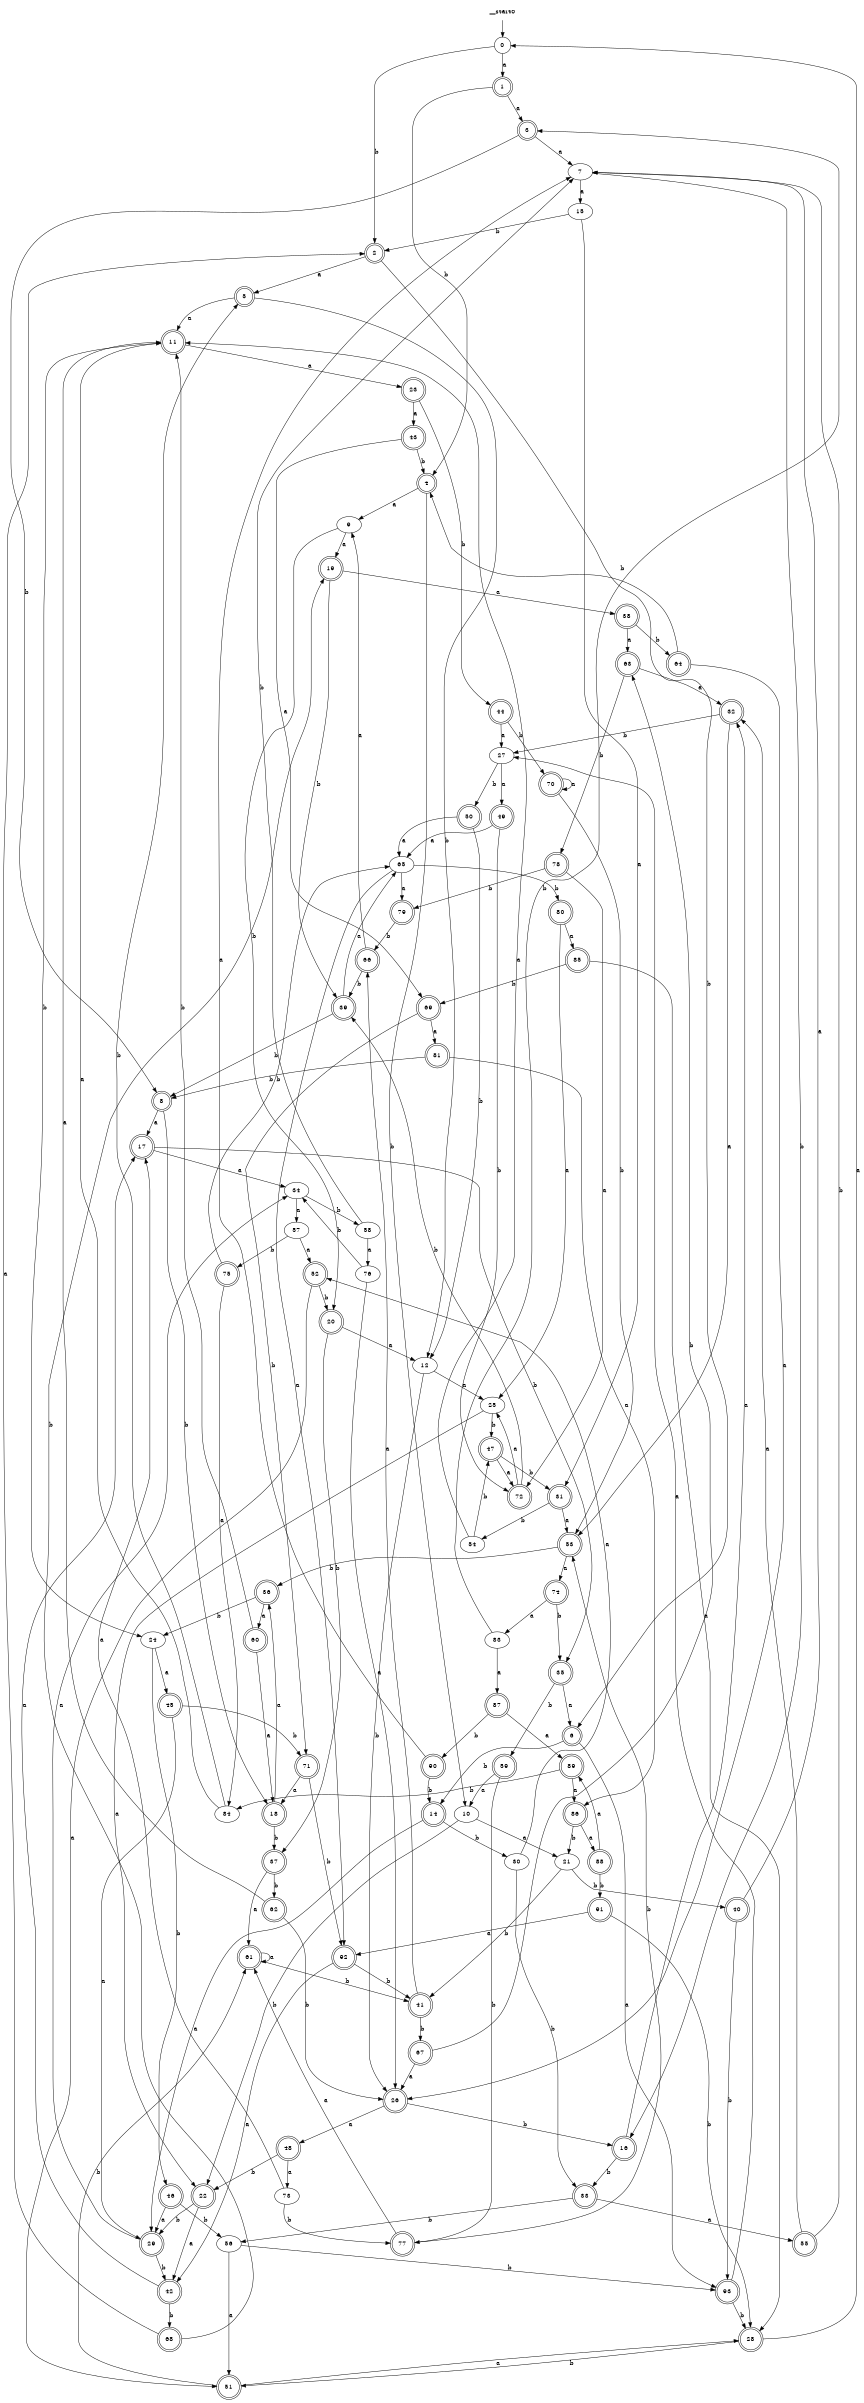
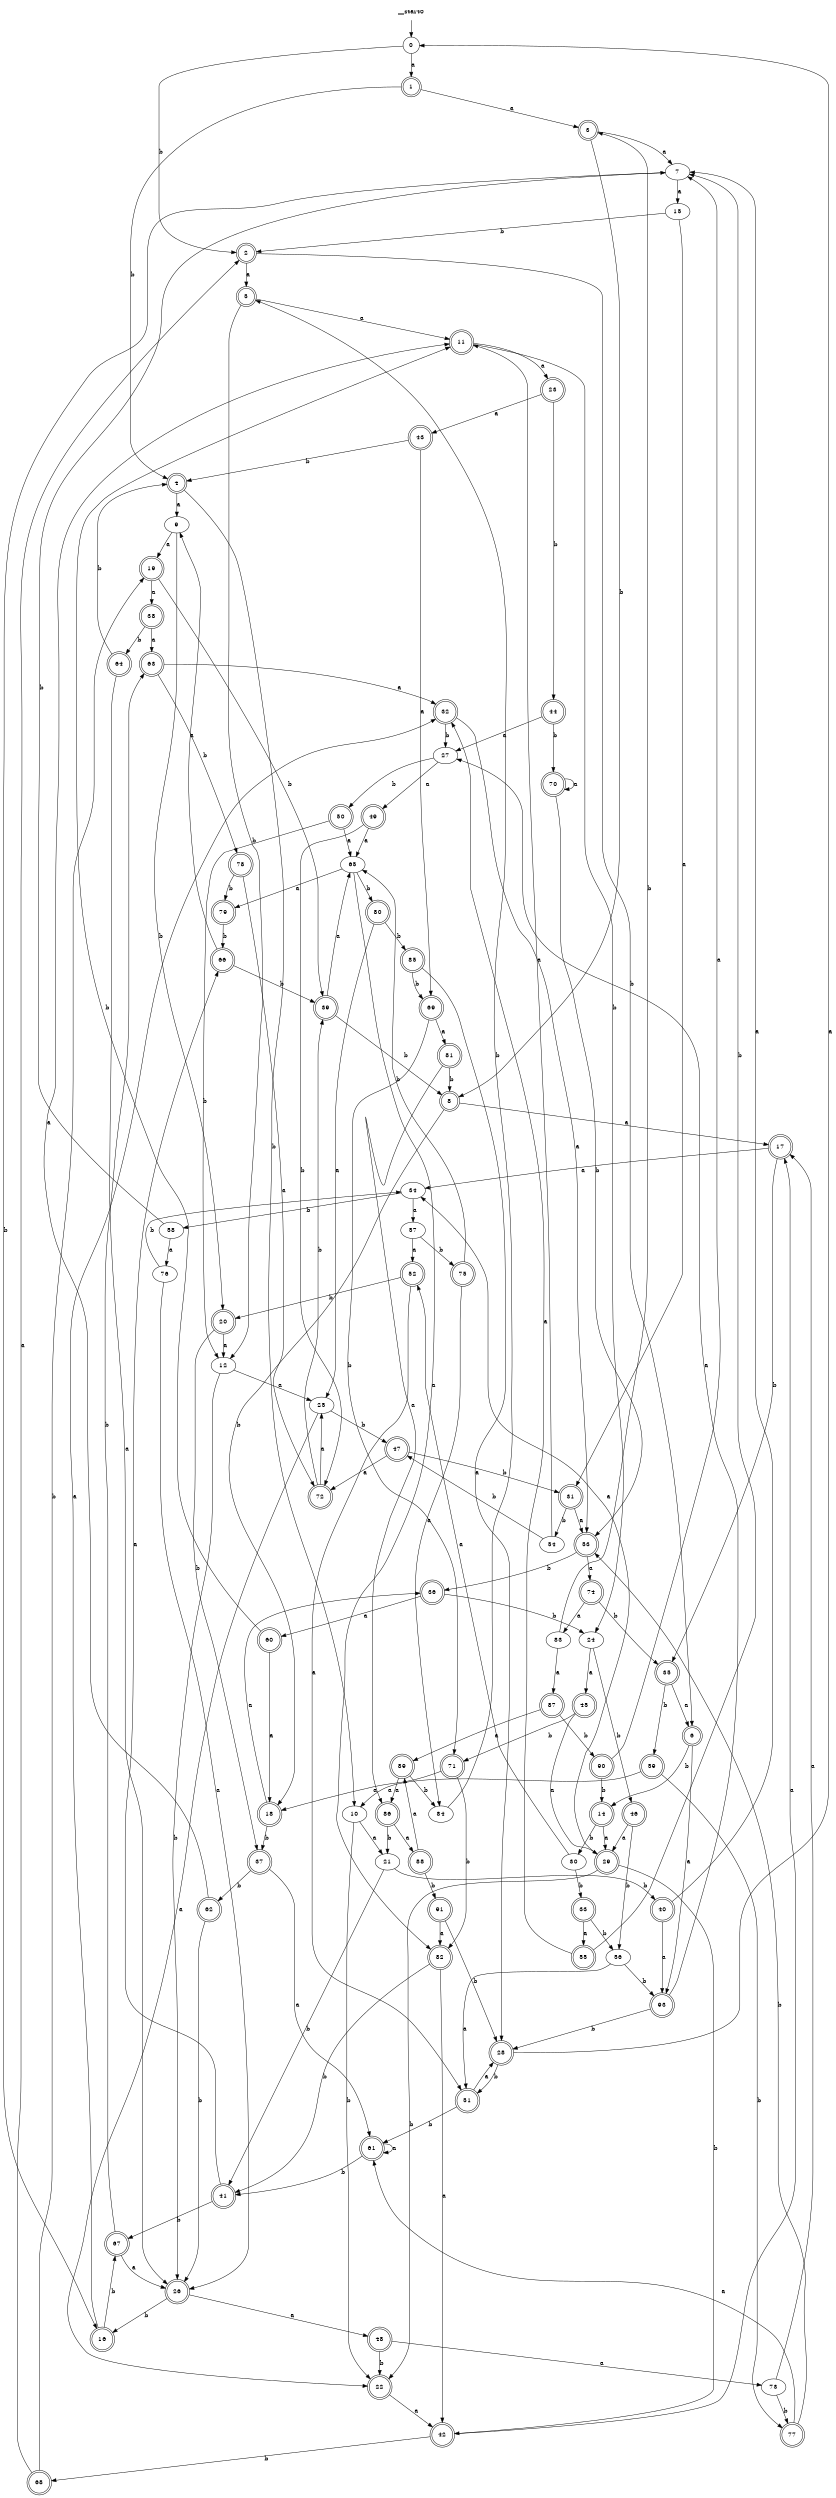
edge "80" -> "85": label "a" -> "b"
edge "84" -> "11": removed, label "a"
node "92": label "92" -> "82"
edge "40" -> "93": label "b" -> "a"
edge "16" -> "33": now "16" -> "67"
edge "22" -> "29": reversed
